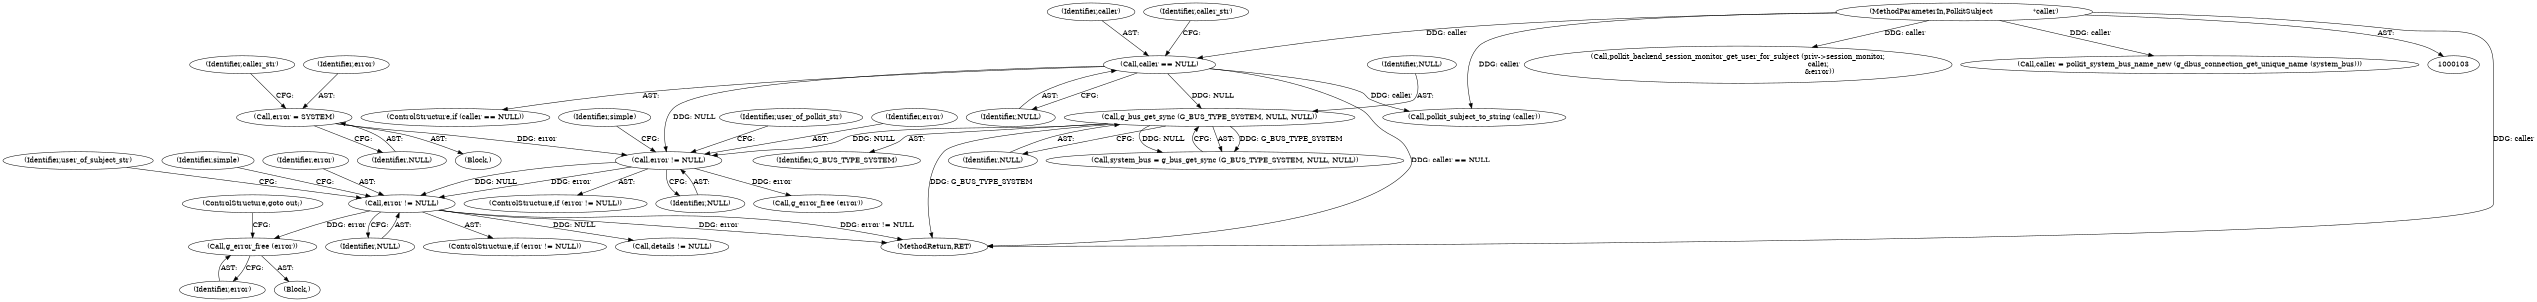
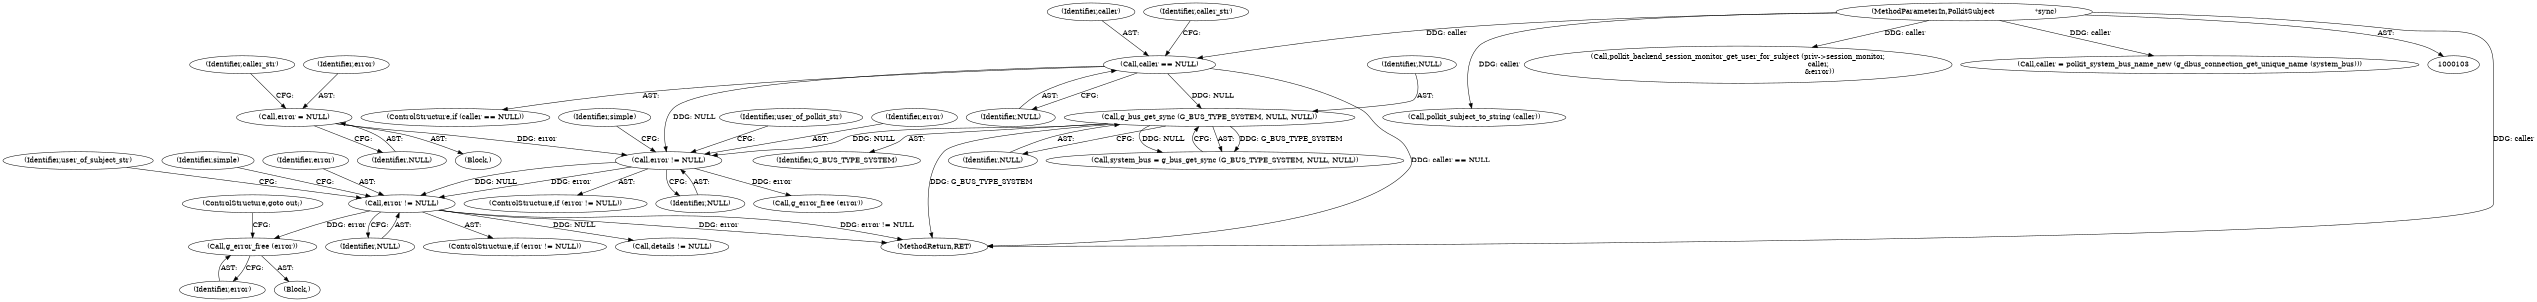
node "(MethodParameterIn,PolkitSubject                  *caller)": label "(MethodParameterIn,PolkitSubject                  *caller)" -> "(MethodParameterIn,PolkitSubject                  *sync)"
edge "(Call,caller == NULL)" -> "(Call,polkit_subject_to_string (caller))": removed, label "DDG: caller"
node "(Call,error = SYSTEM)": label "(Call,error = SYSTEM)" -> "(Call,error = NULL)"
